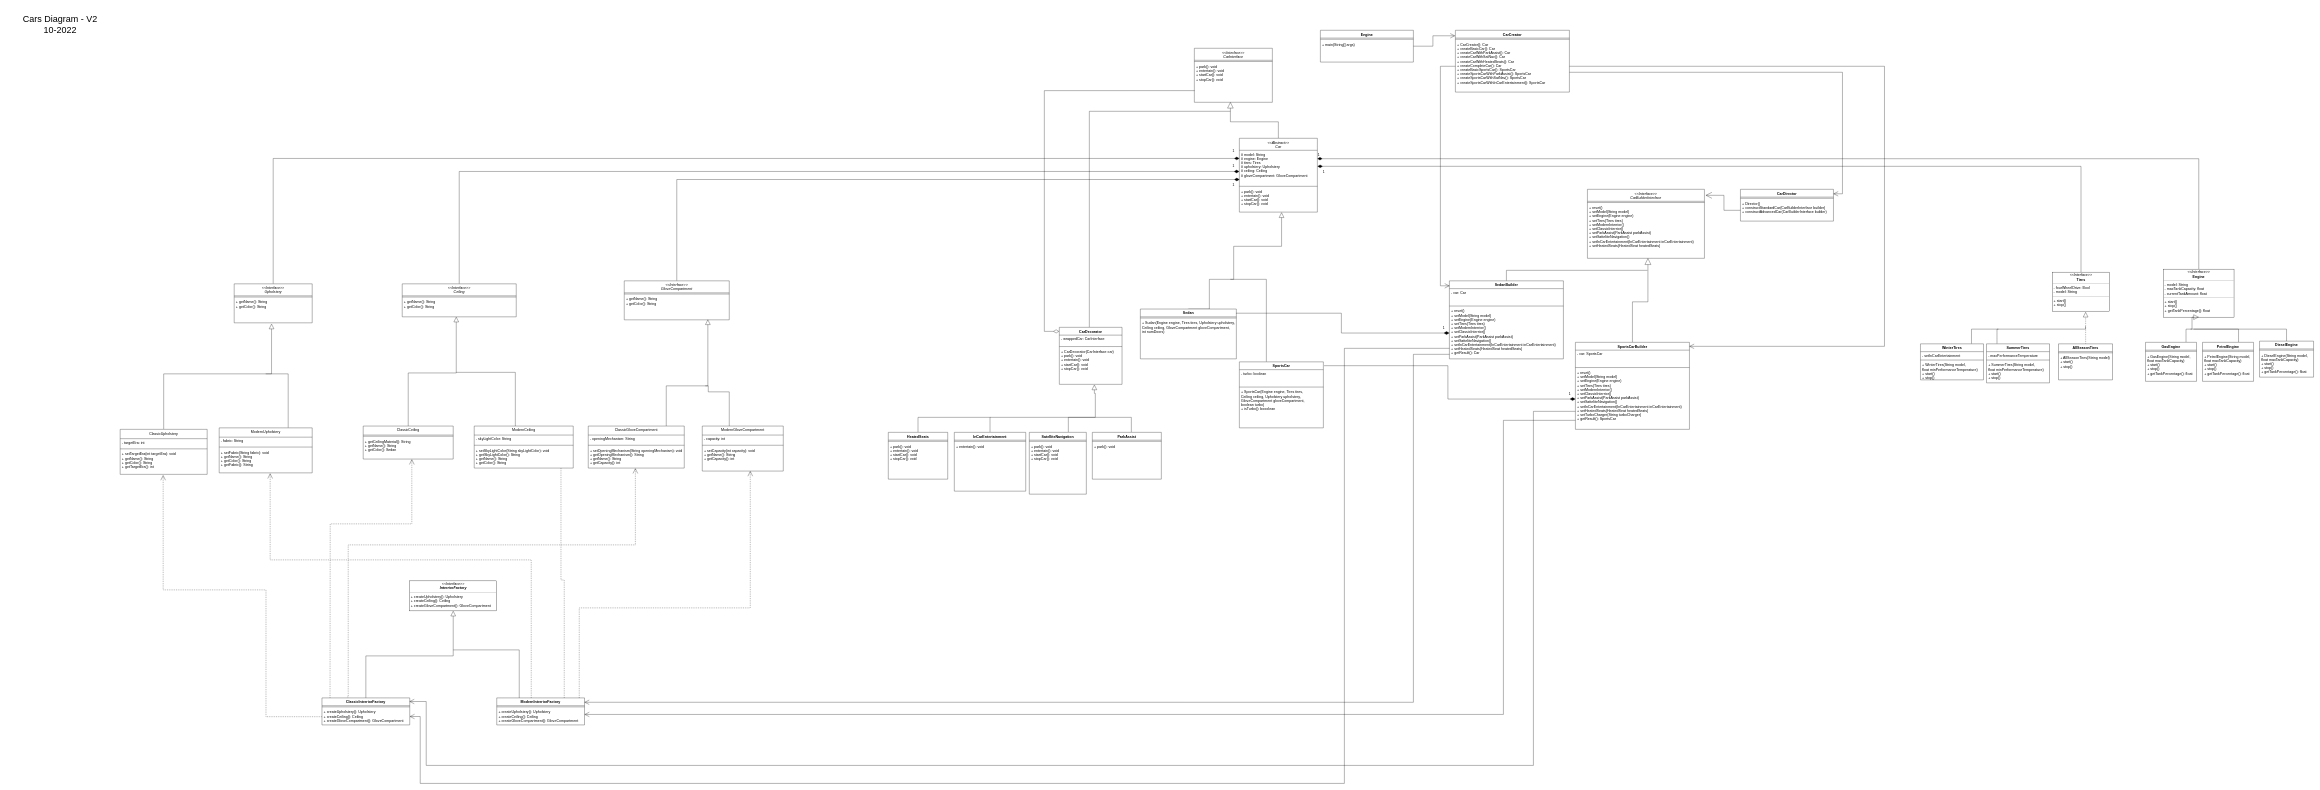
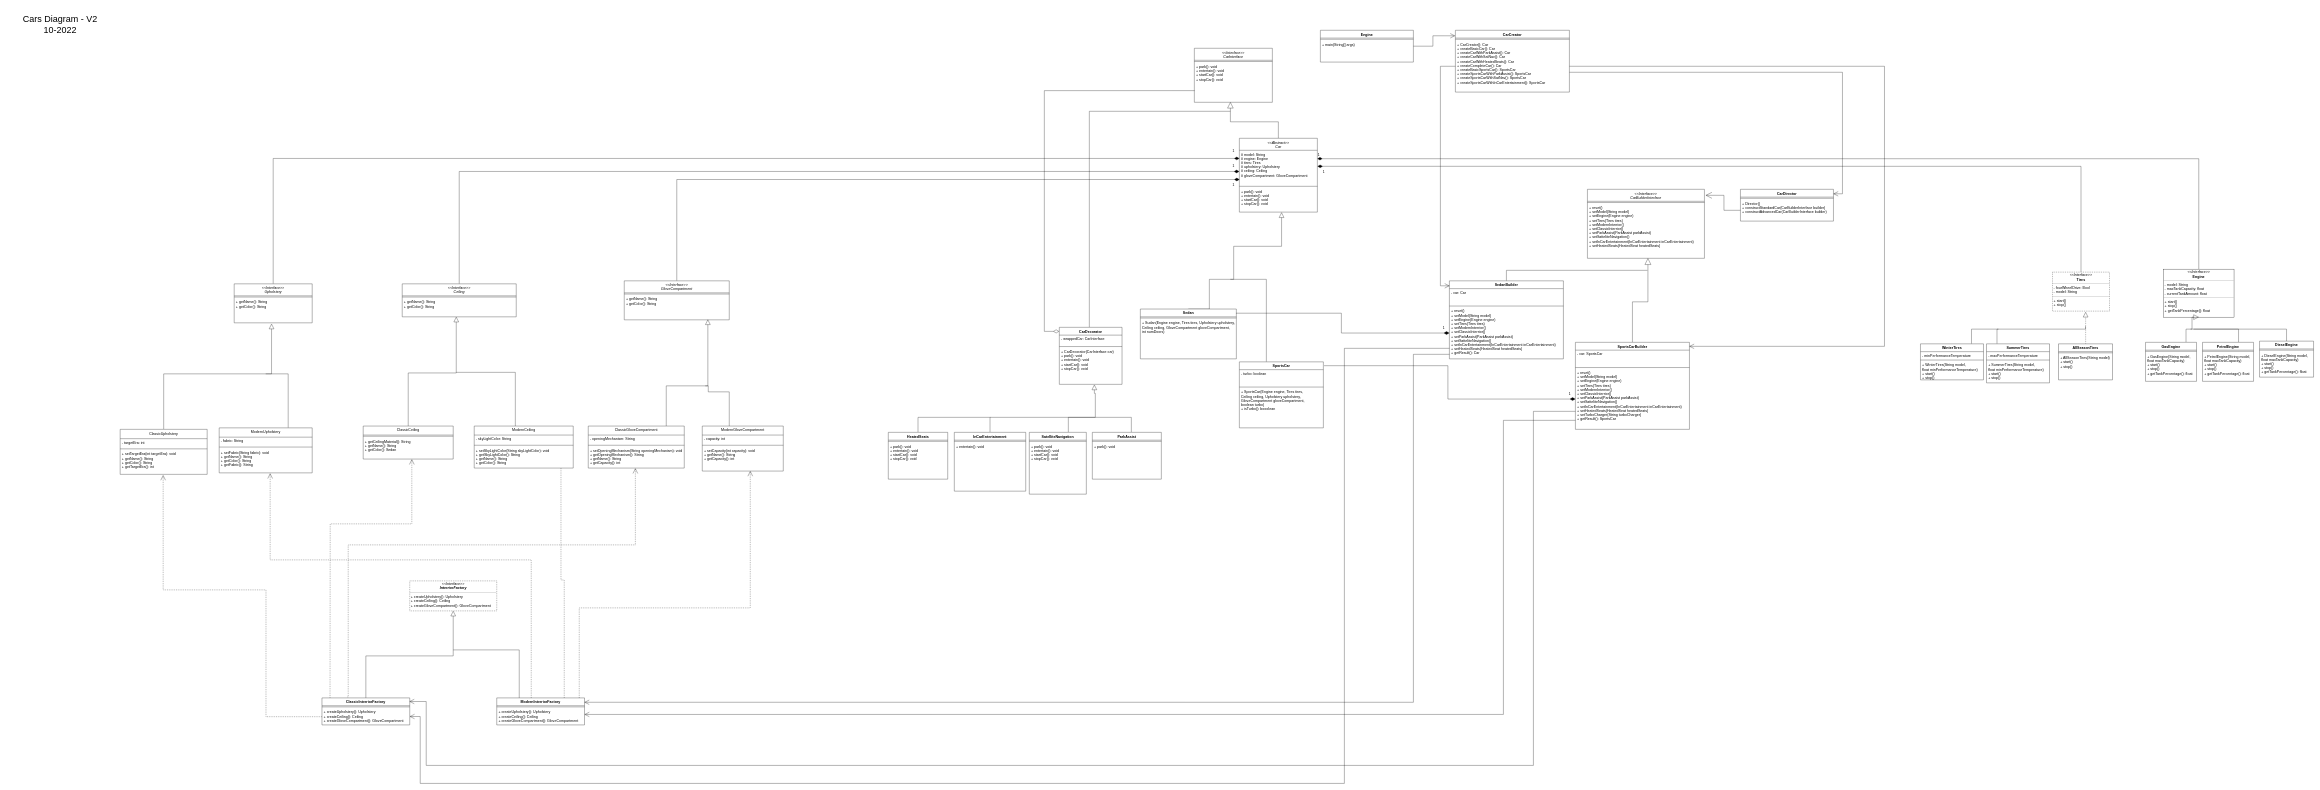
node "<<Interface>> Tires - fourWheelDrive: Bool- model: String + start()+ stop()": style solid -> dashed
node "- setInCarEntertainment": label "- setInCarEntertainment" -> "- minPerformanceTemperature"
node "<<Interface>> InterriorFactory + createUpholstery(): Upholstery + createCeiling(): Ceiling + createGloveCompartment(): GloveCompartment": style solid -> dashed
